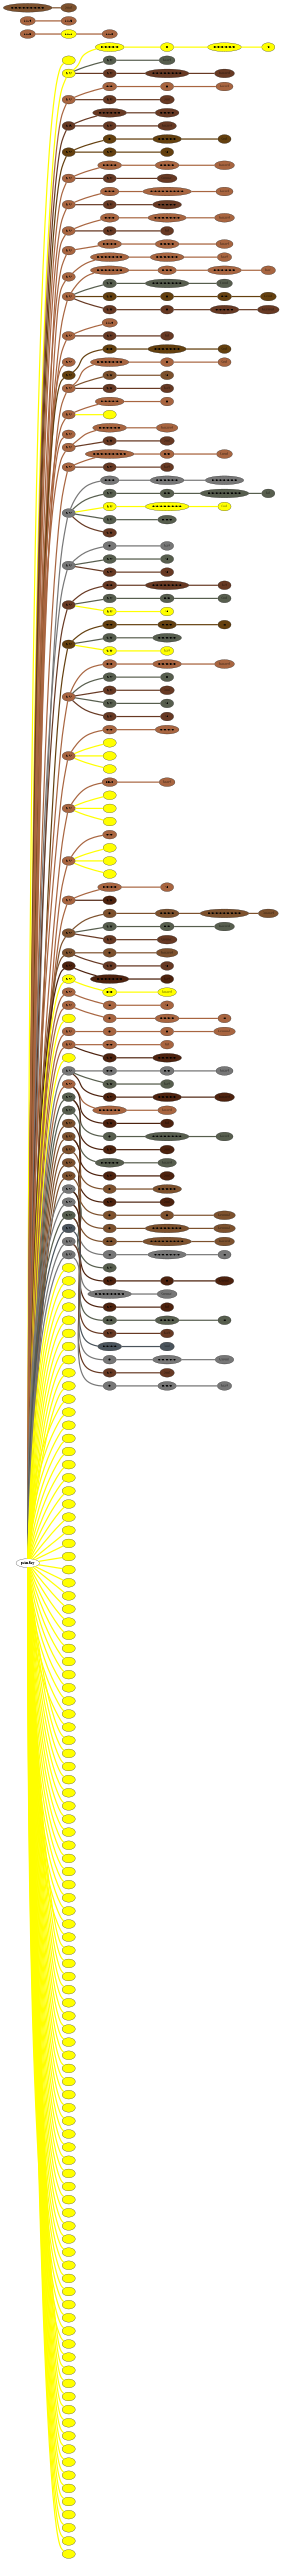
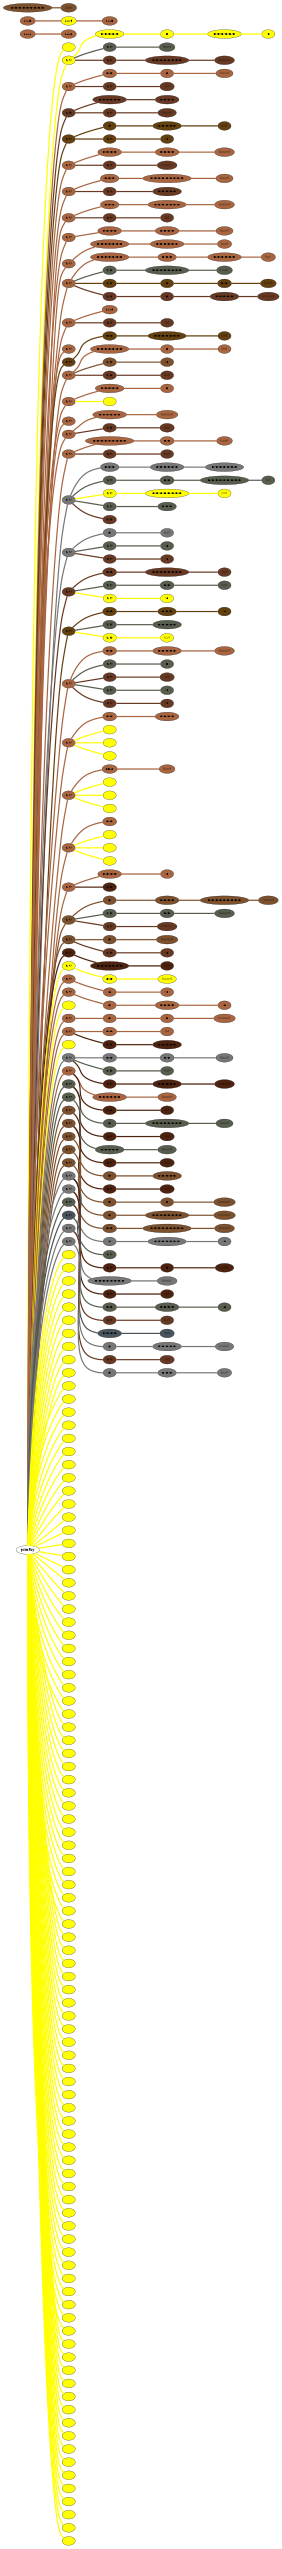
node "11:4": fillcolor #a86540 -> yellow
edge "11:3" -- "11:1": now "11:3" -- "11:4"
node "11:1": fillcolor yellow -> #a86540
